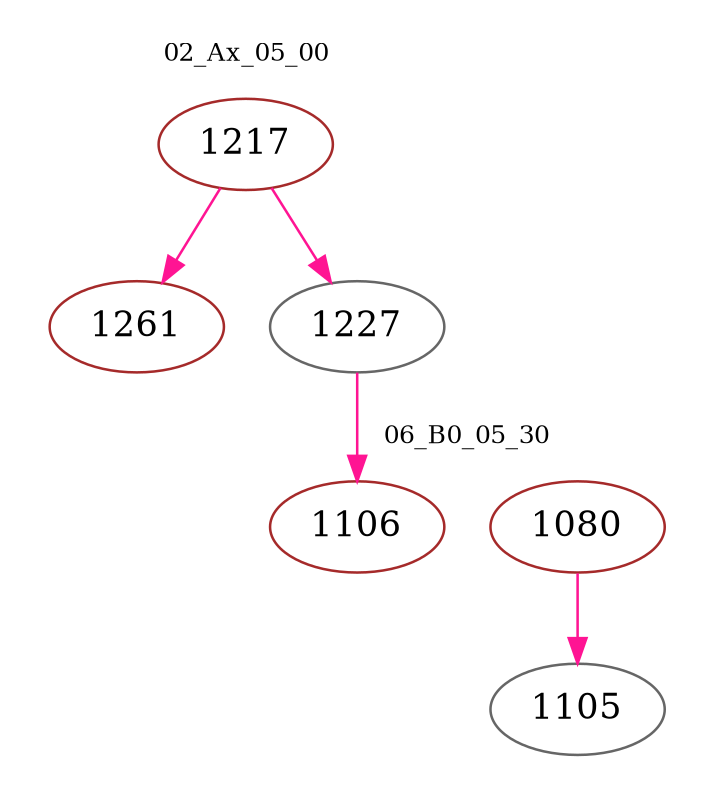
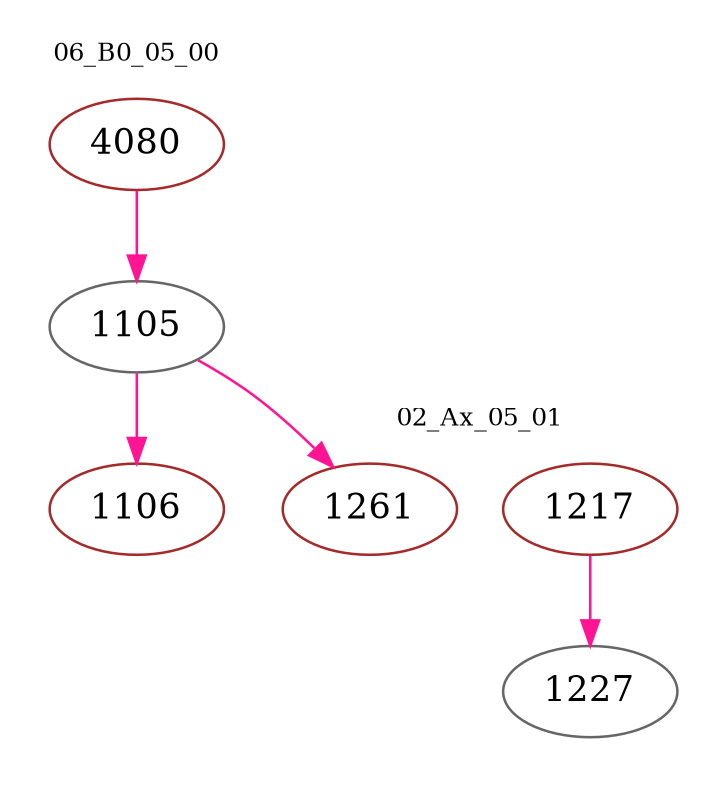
cluster "02_Ax_05_00": label "02_Ax_05_00" -> "02_Ax_05_01"
edge "1217" -> "1261": now "1105" -> "1261"
edge "1227" -> "1106": now "1105" -> "1106"
cluster "06_B0_05_30": label "06_B0_05_30" -> "06_B0_05_00"
node "1080": label "1080" -> "4080"
